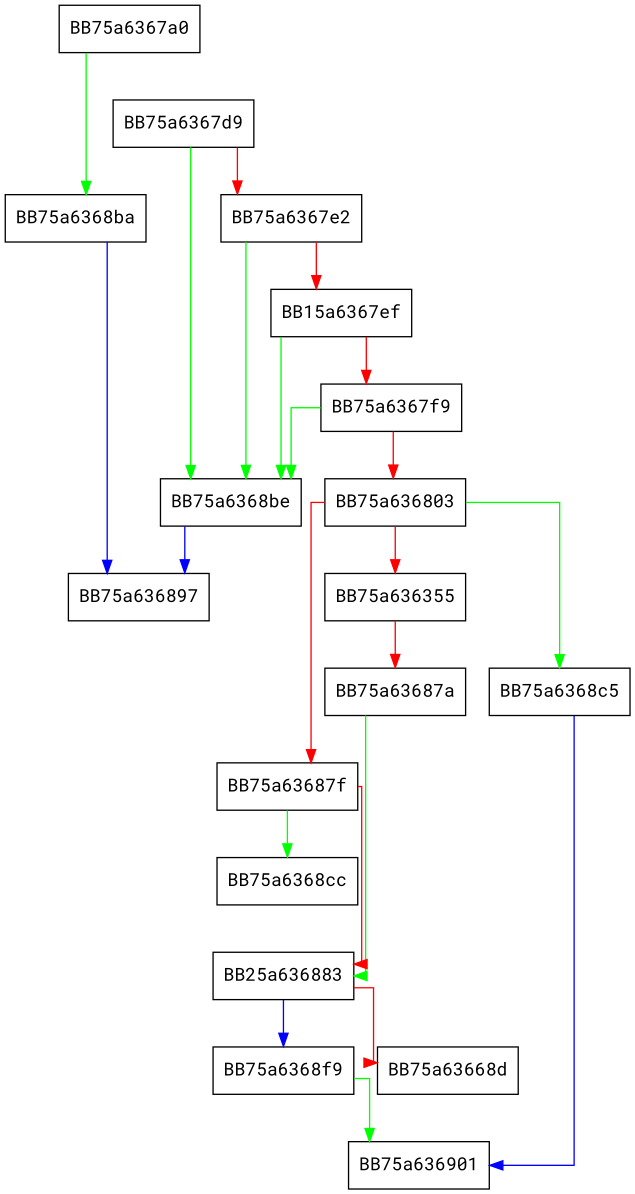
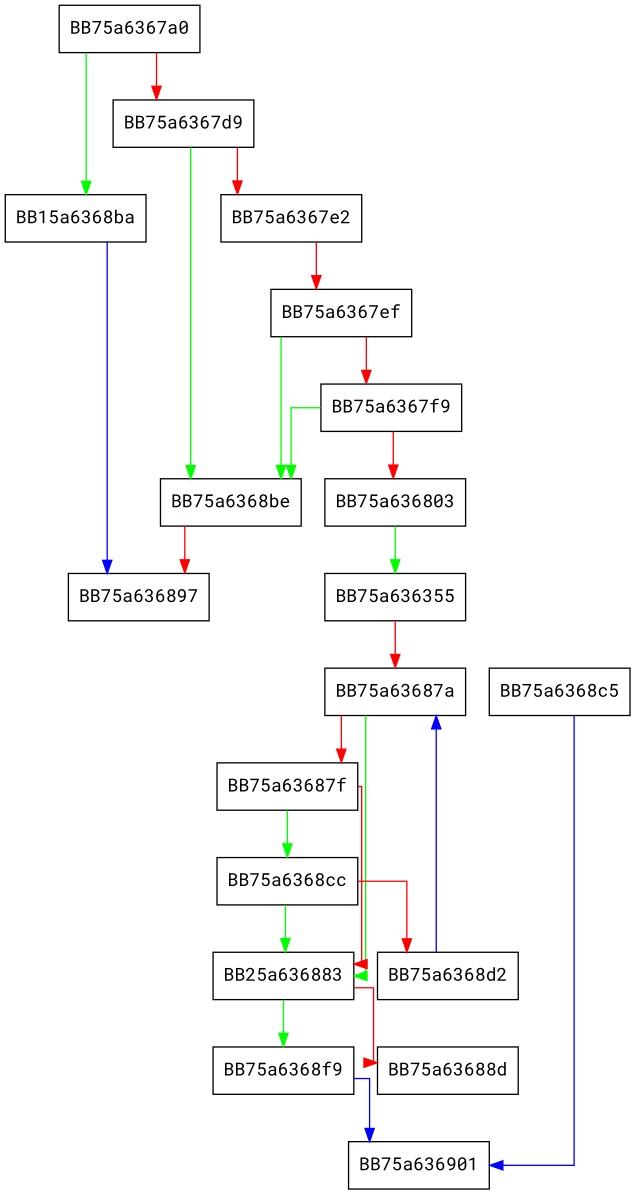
edge "BB75a6367a0" -> "BB75a6367d9": added
node "BB75a6368ba": label "BB75a6368ba" -> "BB15a6368ba"
node "BB15a6367ef": label "BB15a6367ef" -> "BB75a6367ef"
edge "BB75a6367e2" -> "BB75a6368be": removed
edge "BB75a636803" -> "BB75a6368c5": removed
edge "BB75a6368be" -> "BB75a636897": color blue -> red
edge "BB75a636803" -> "BB75a636355": color red -> green
edge "BB75a636803" -> "BB75a63687f": now "BB75a63687a" -> "BB75a63687f"
edge "BB75a6368cc" -> "BB25a636883": added
node "BB75a6368d2": added
edge "BB25a636883" -> "BB75a6368f9": color blue -> green
node "BB75a63668d": label "BB75a63668d" -> "BB75a63688d"
edge "BB75a6368f9" -> "BB75a636901": color green -> blue
